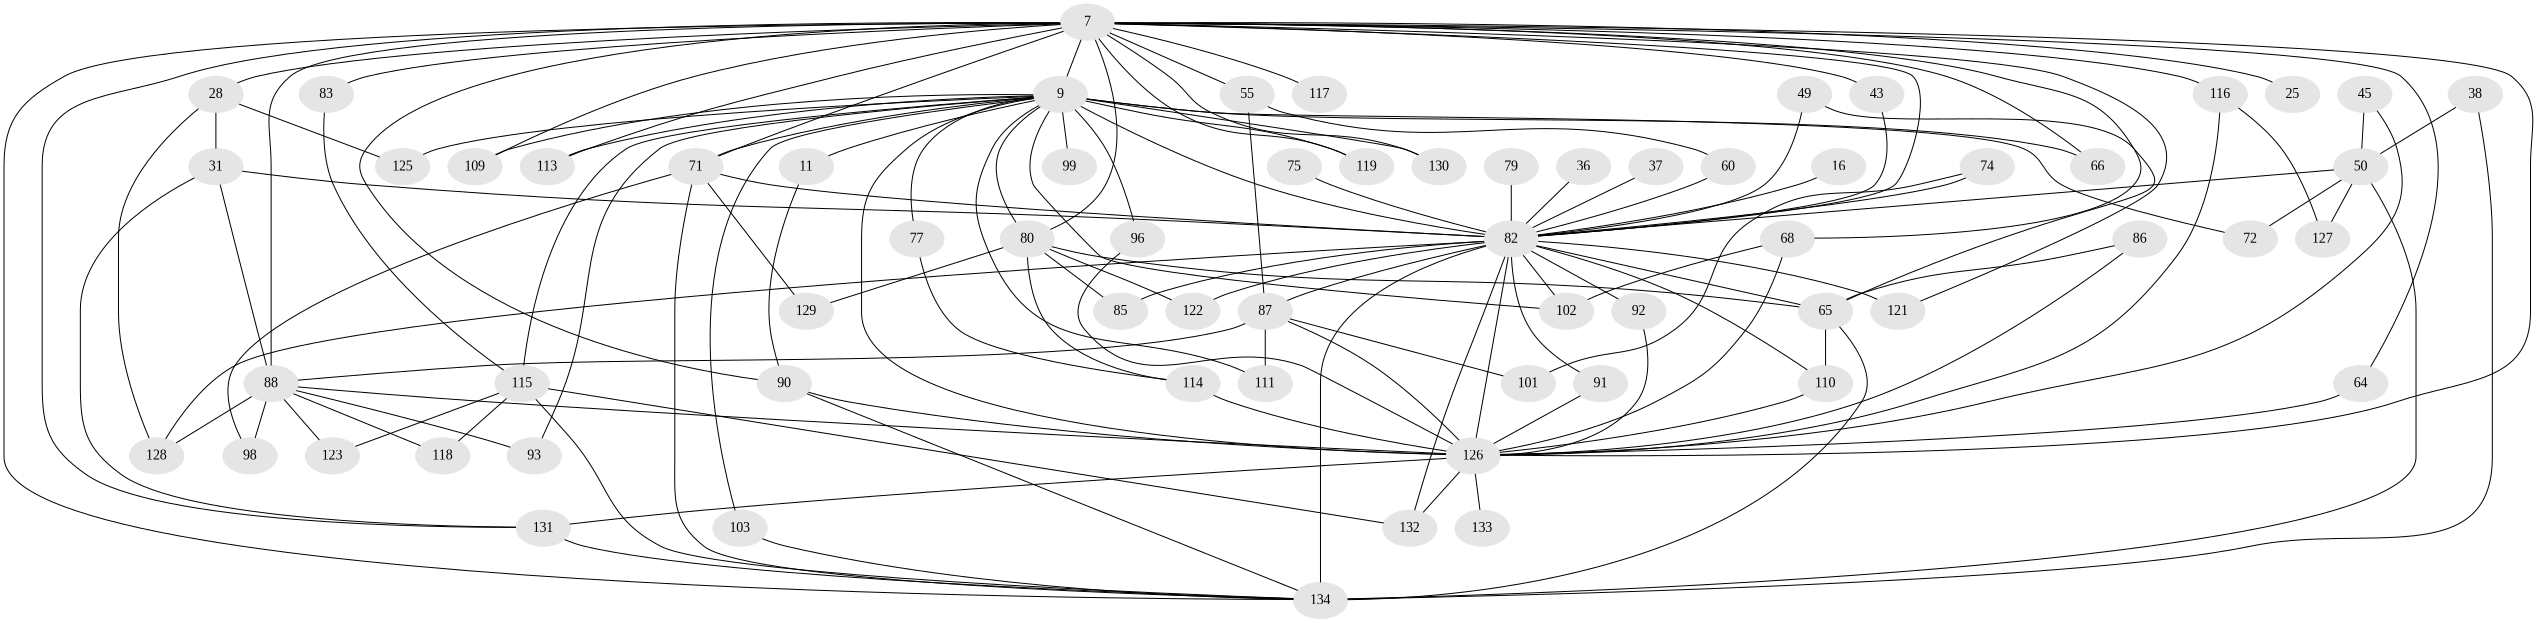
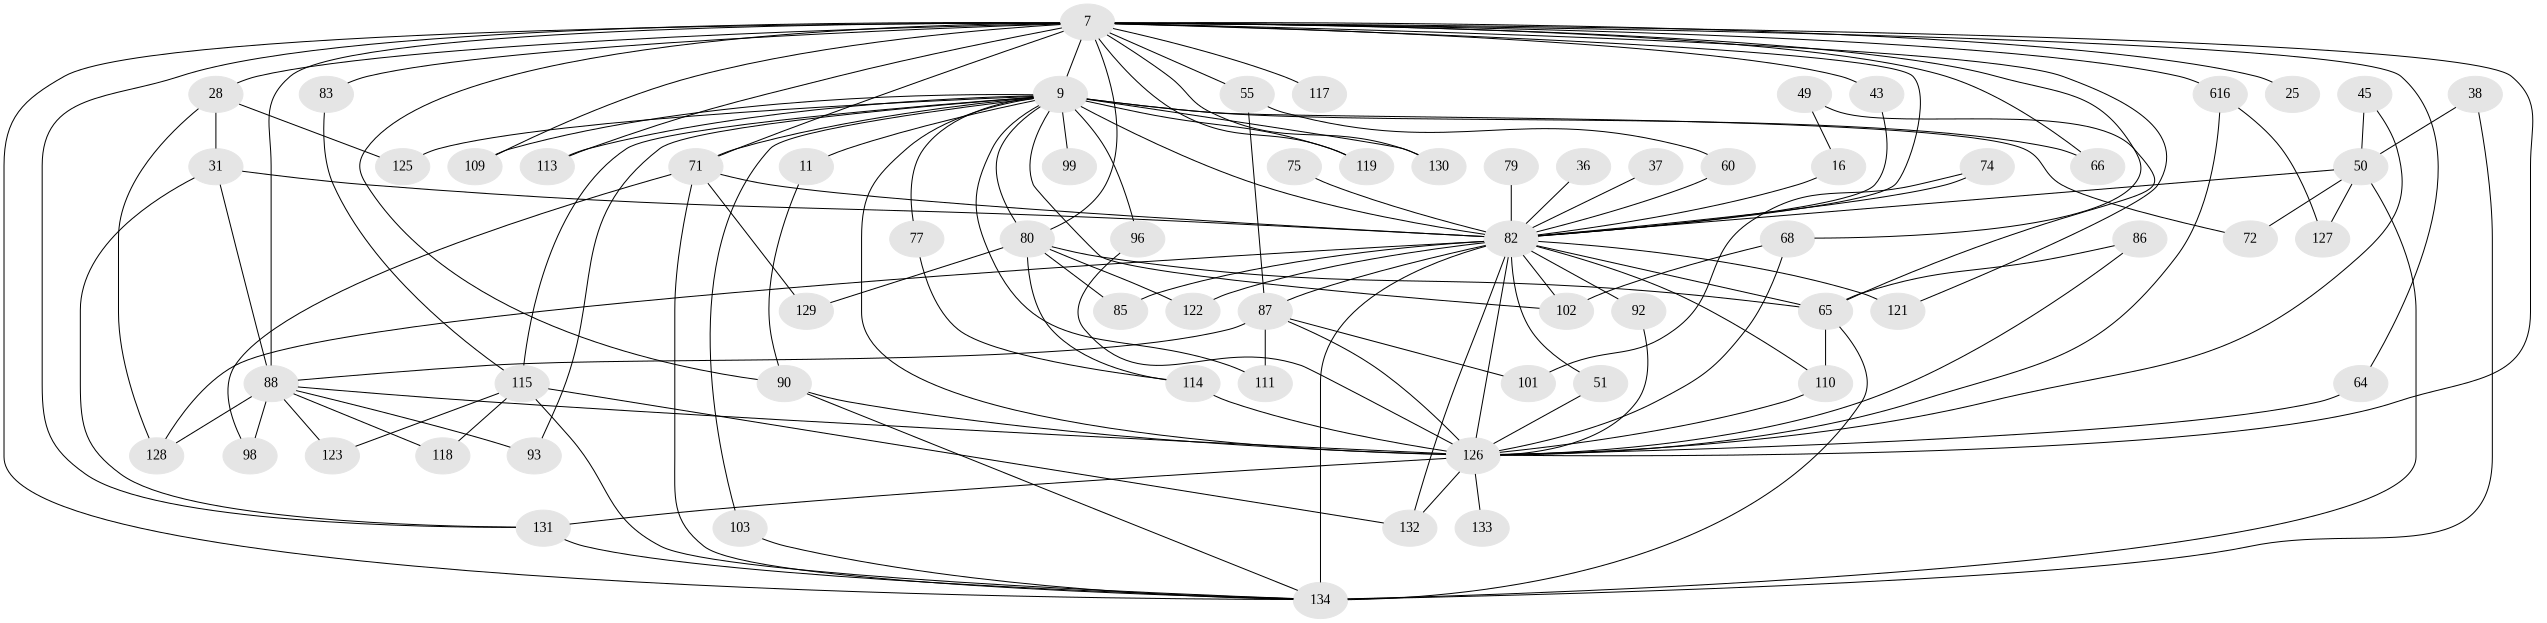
node "116": label "116" -> "616"
edge "49" -- "82": now "49" -- "16"
node "91": label "91" -> "51"
